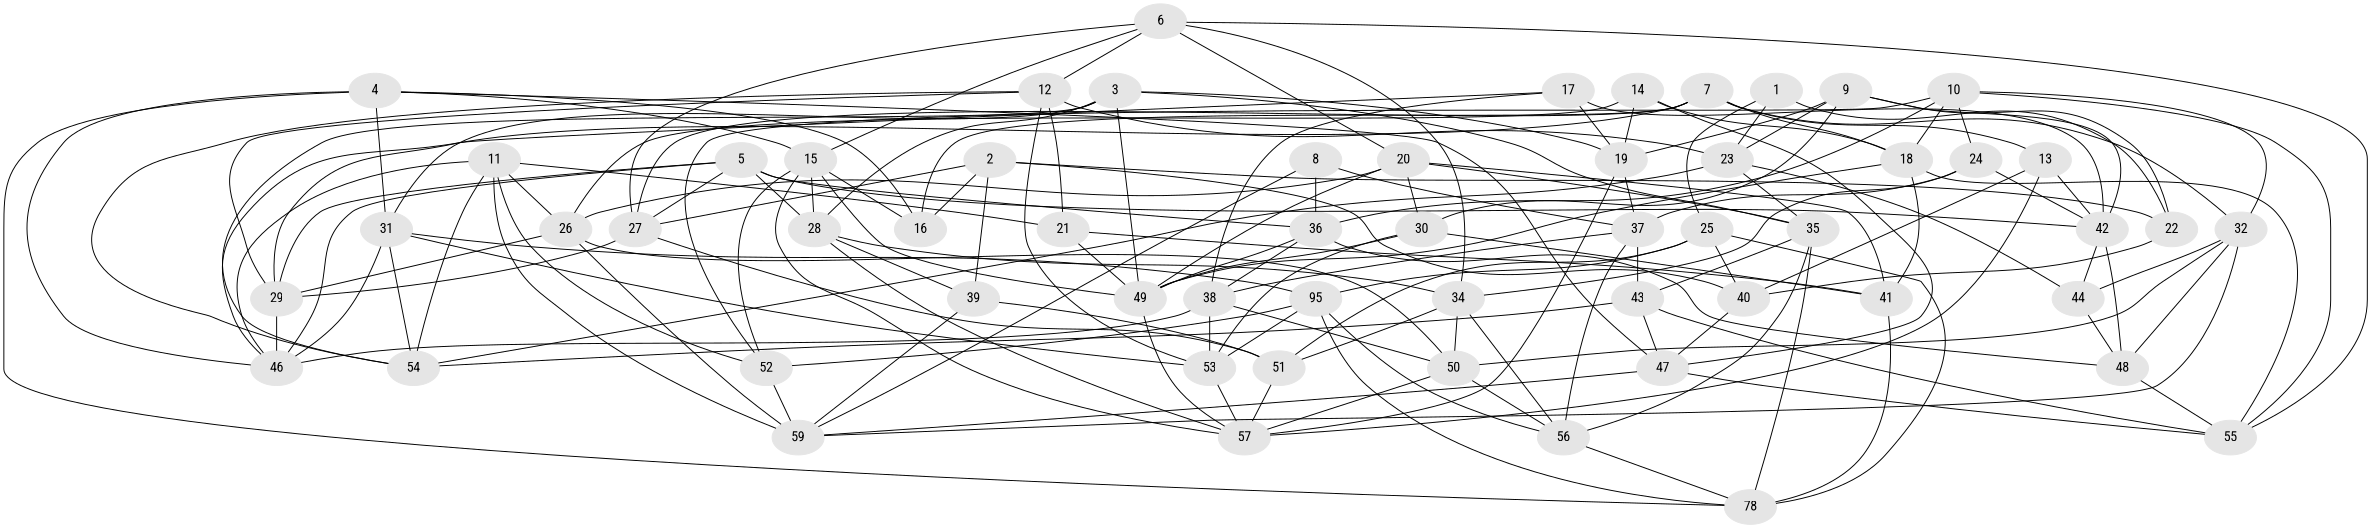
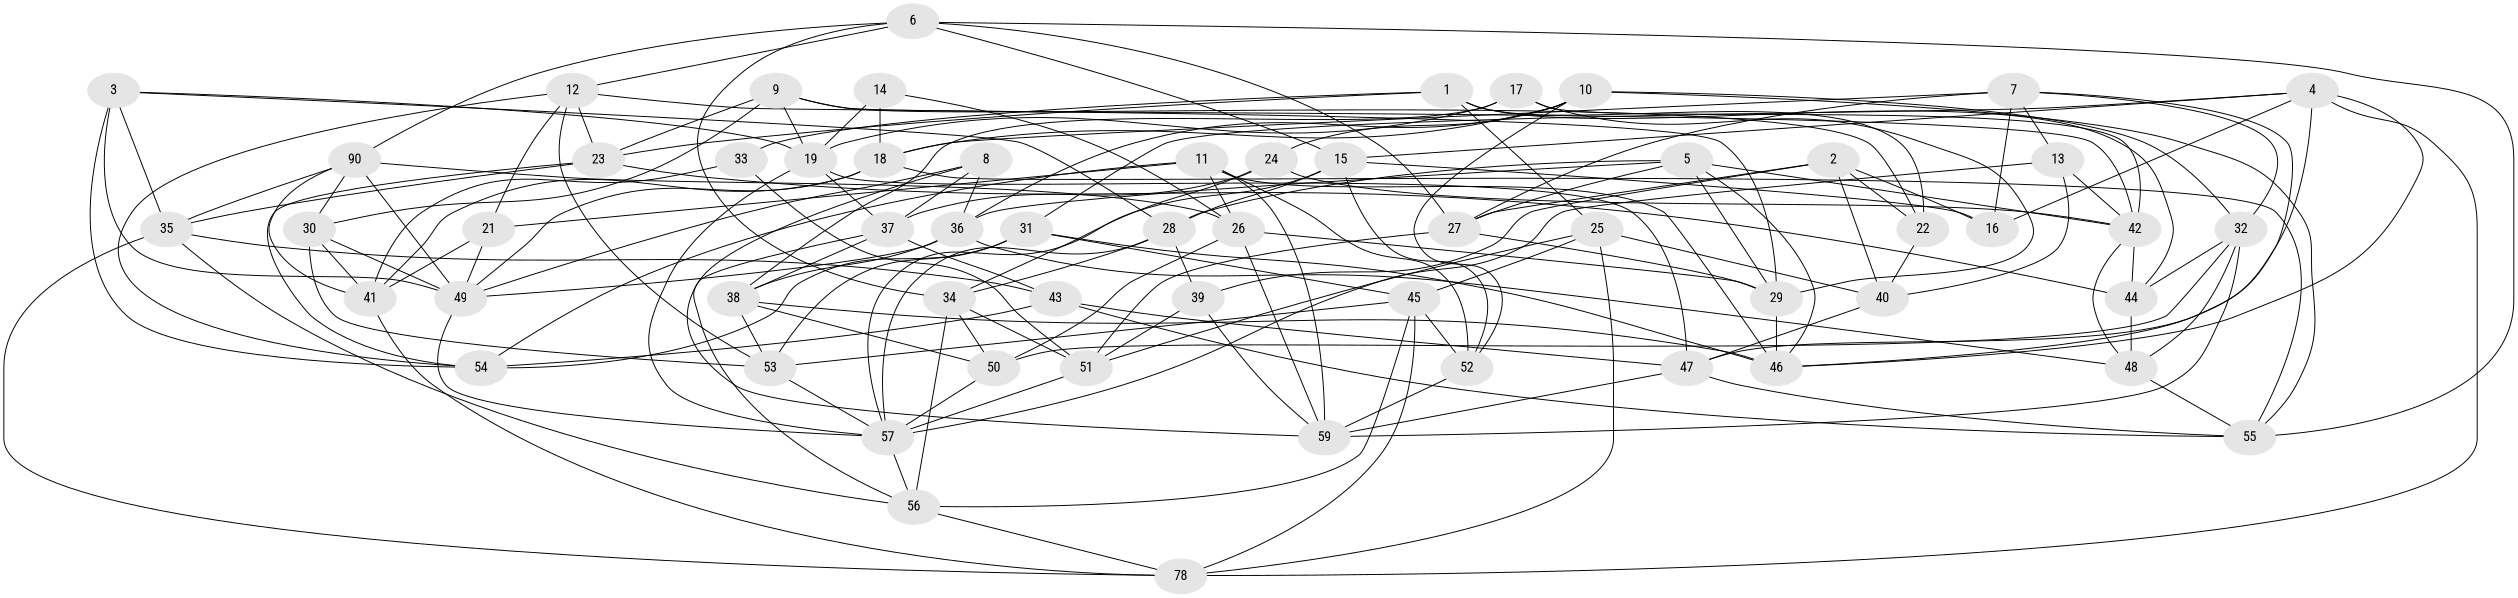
edge "1" -- "44": added
edge "3" -- "31": removed
node "33": added
node "20": label "20" -> "90"
edge "14" -- "47": now "19" -- "47"
edge "15" -- "49": now "8" -- "49"
node "95": label "95" -> "45"
edge "50" -- "56": now "57" -- "56"
